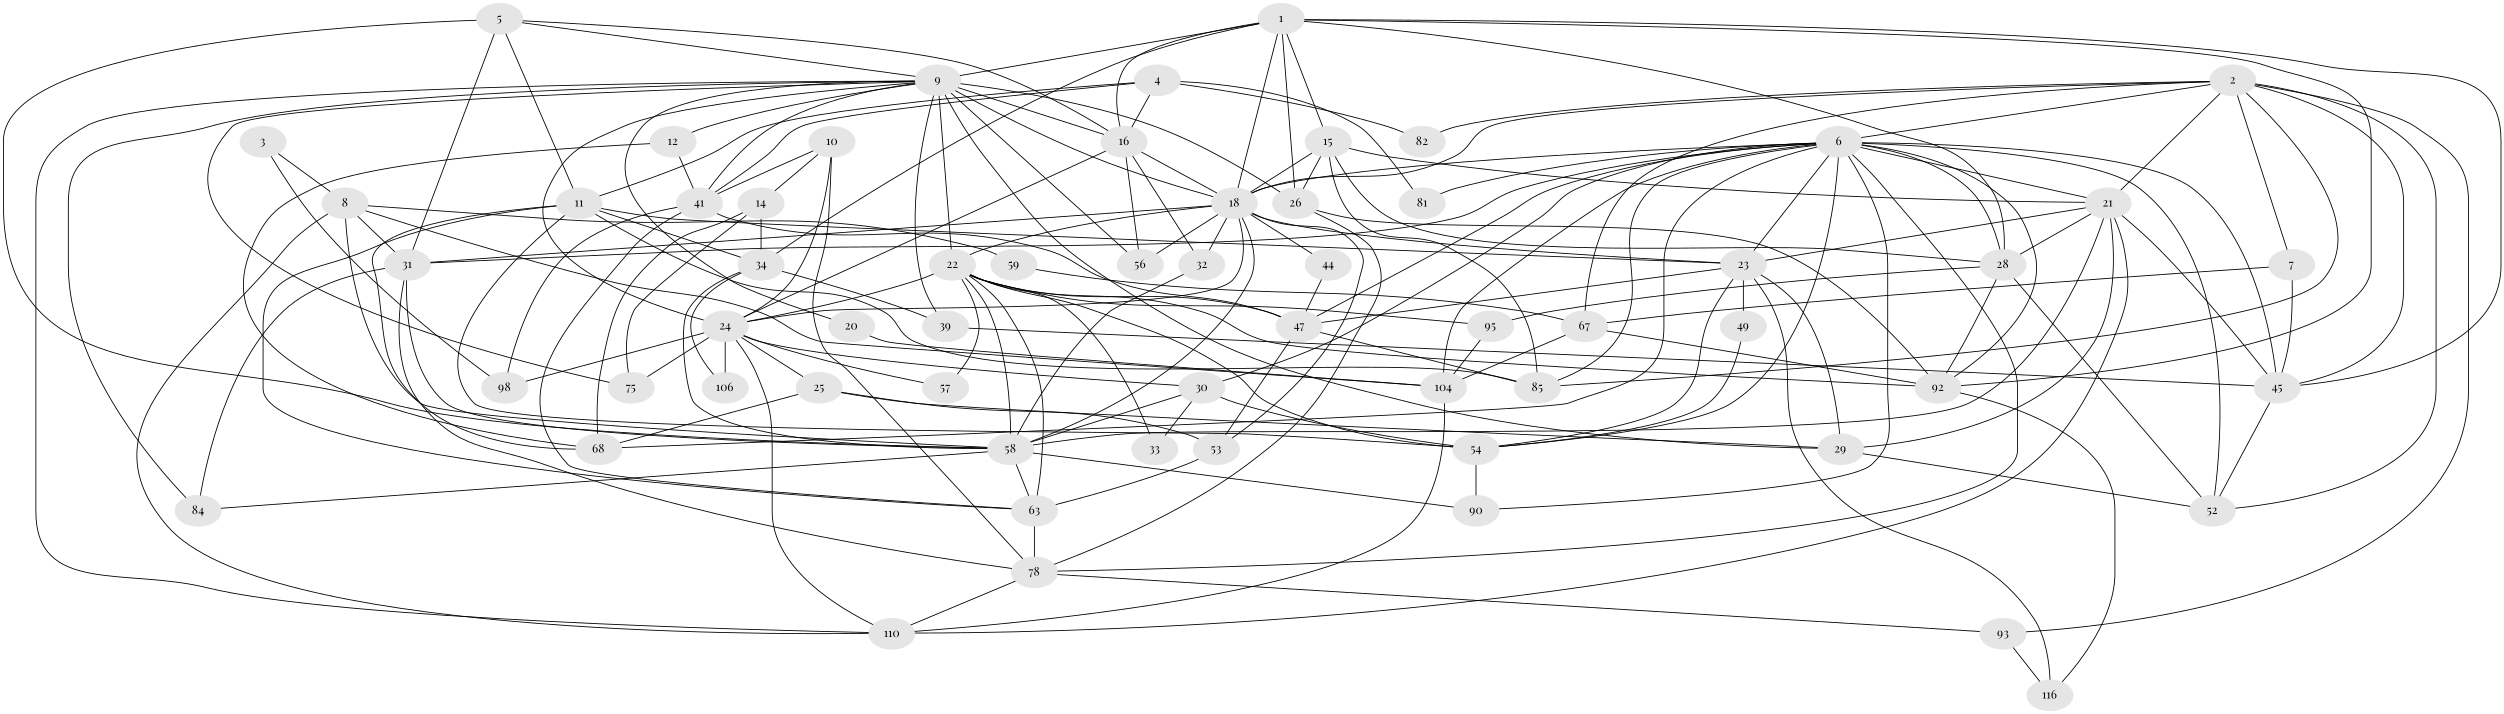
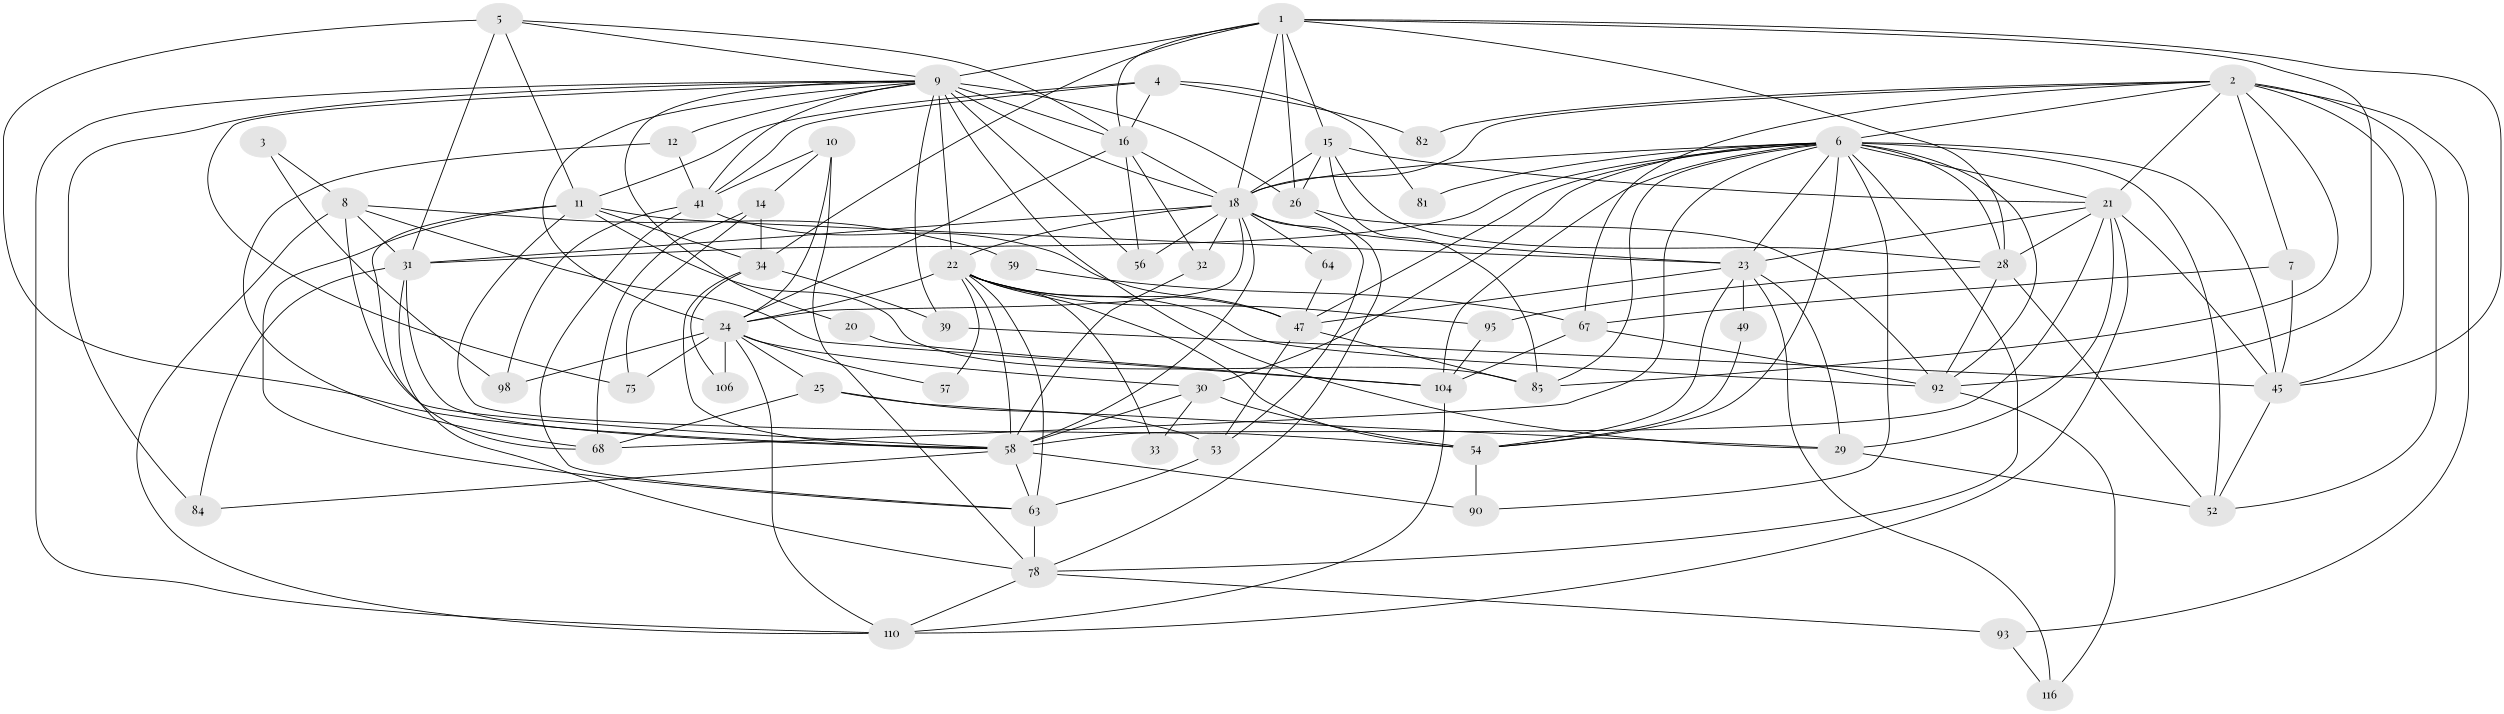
node "44": label "44" -> "64"
